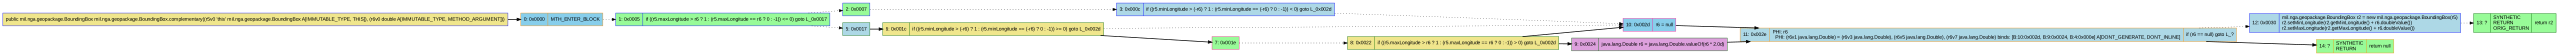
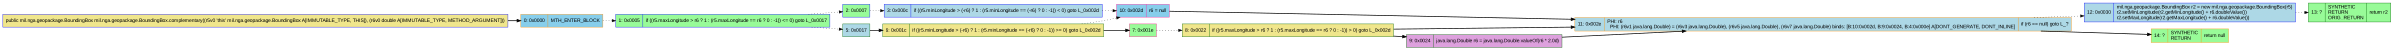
edge "8: 0x0022" -> "10: 0x002d": now "8: 0x0022" -> "11: 0x002e"
